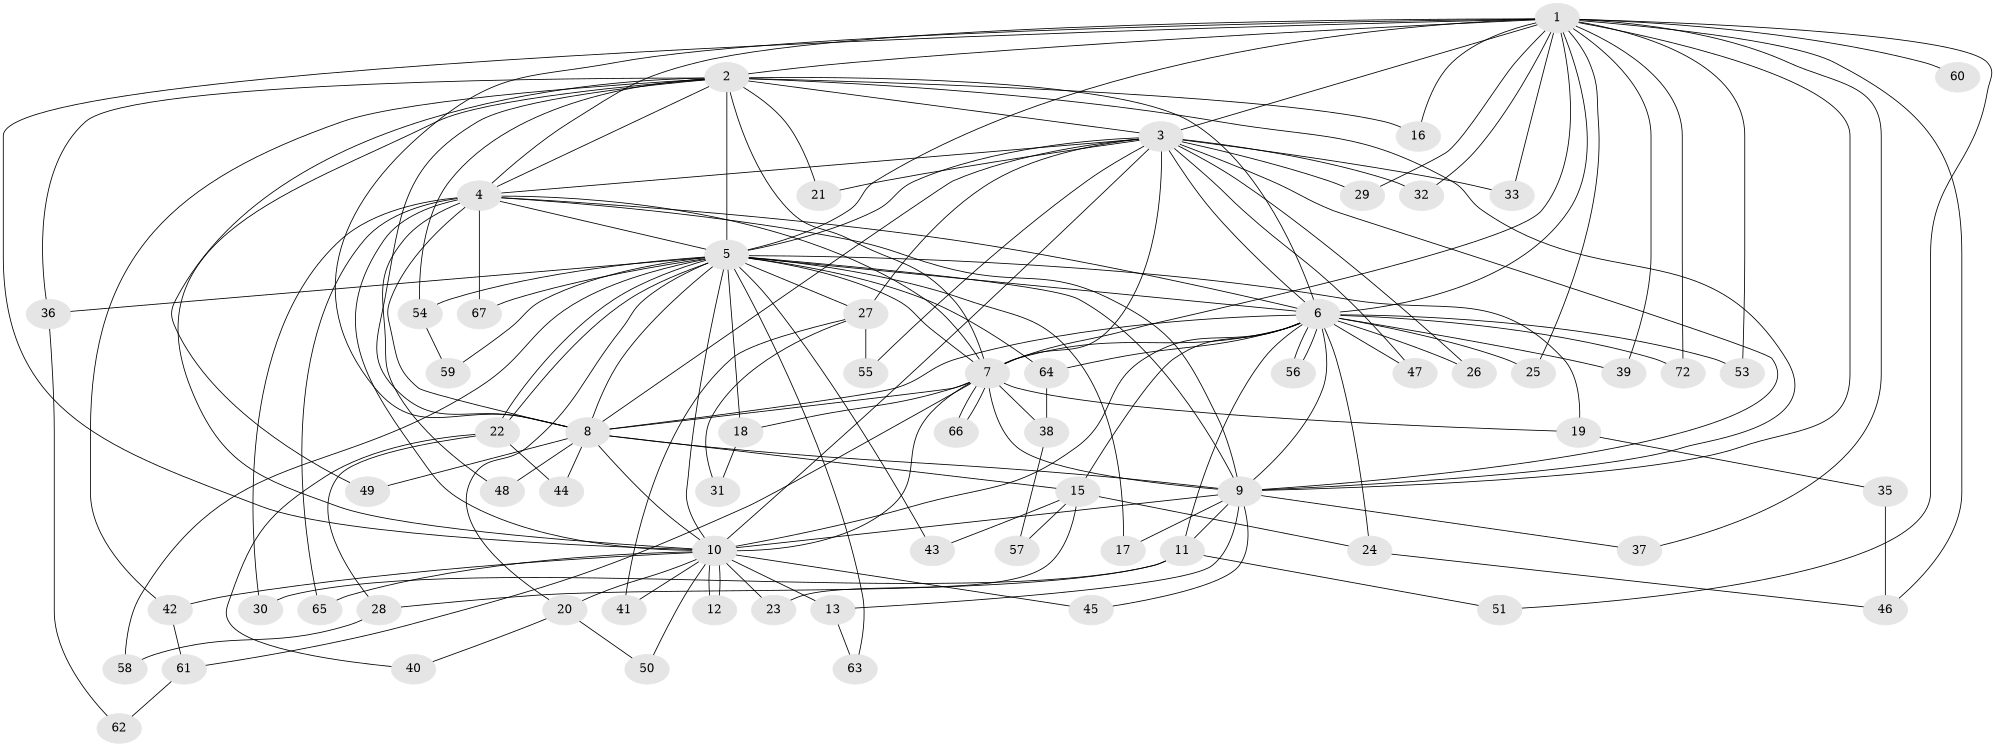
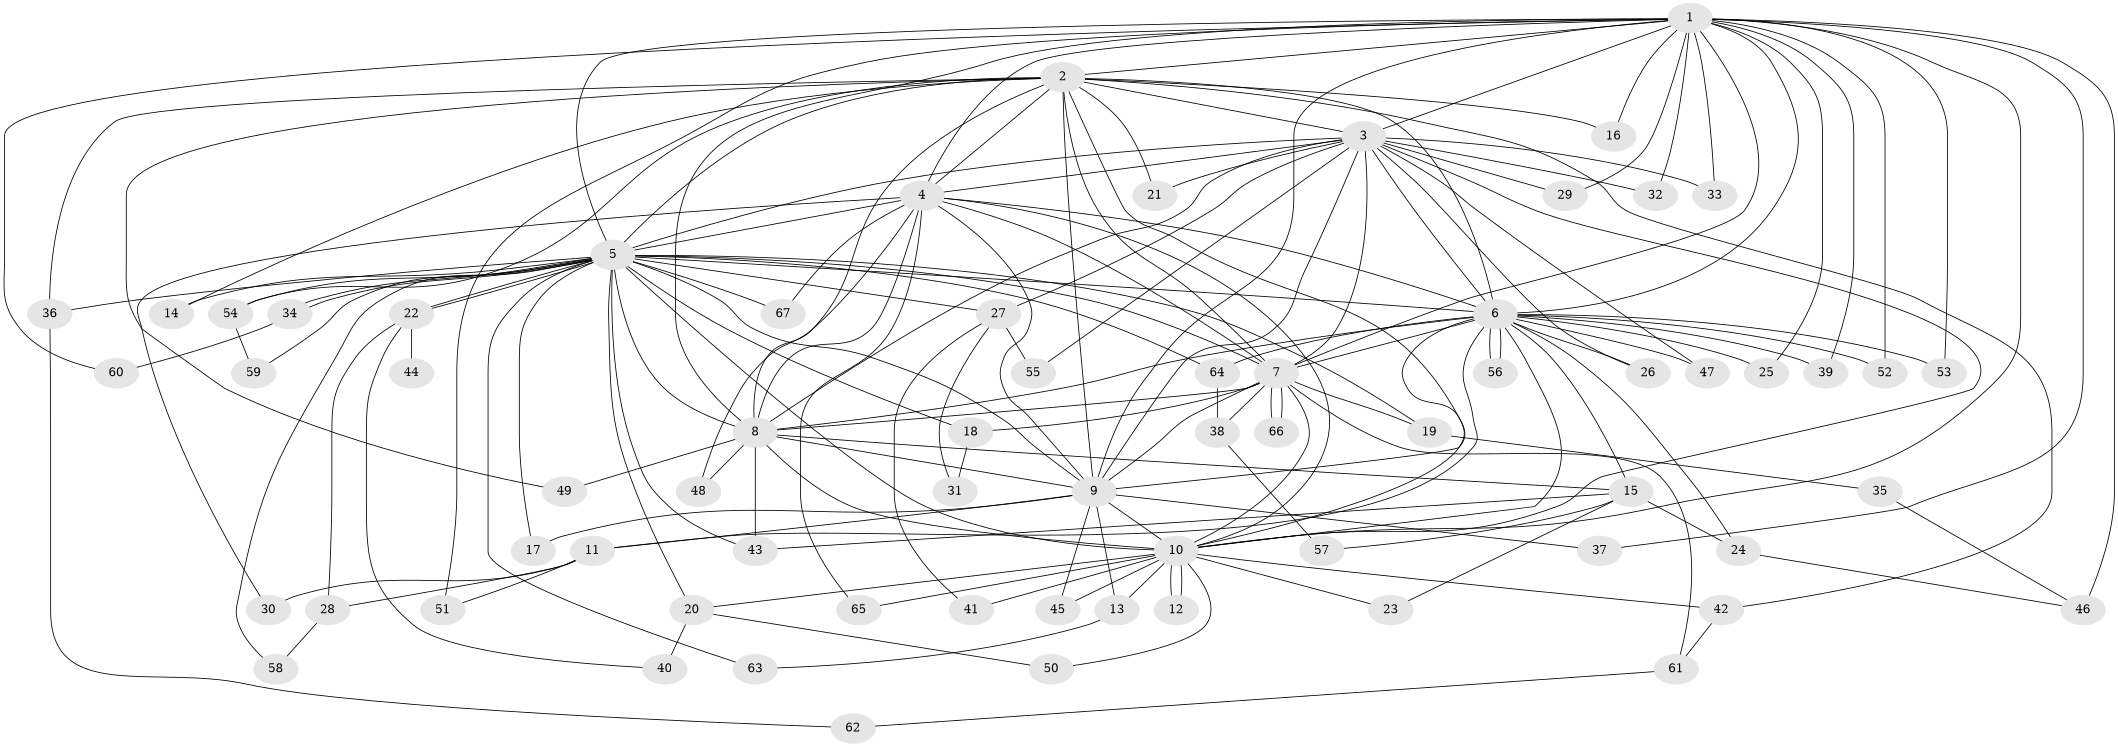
node "14": added
node "34": added
node "72": label "72" -> "52"
edge "8" -- "44": now "8" -- "43"
